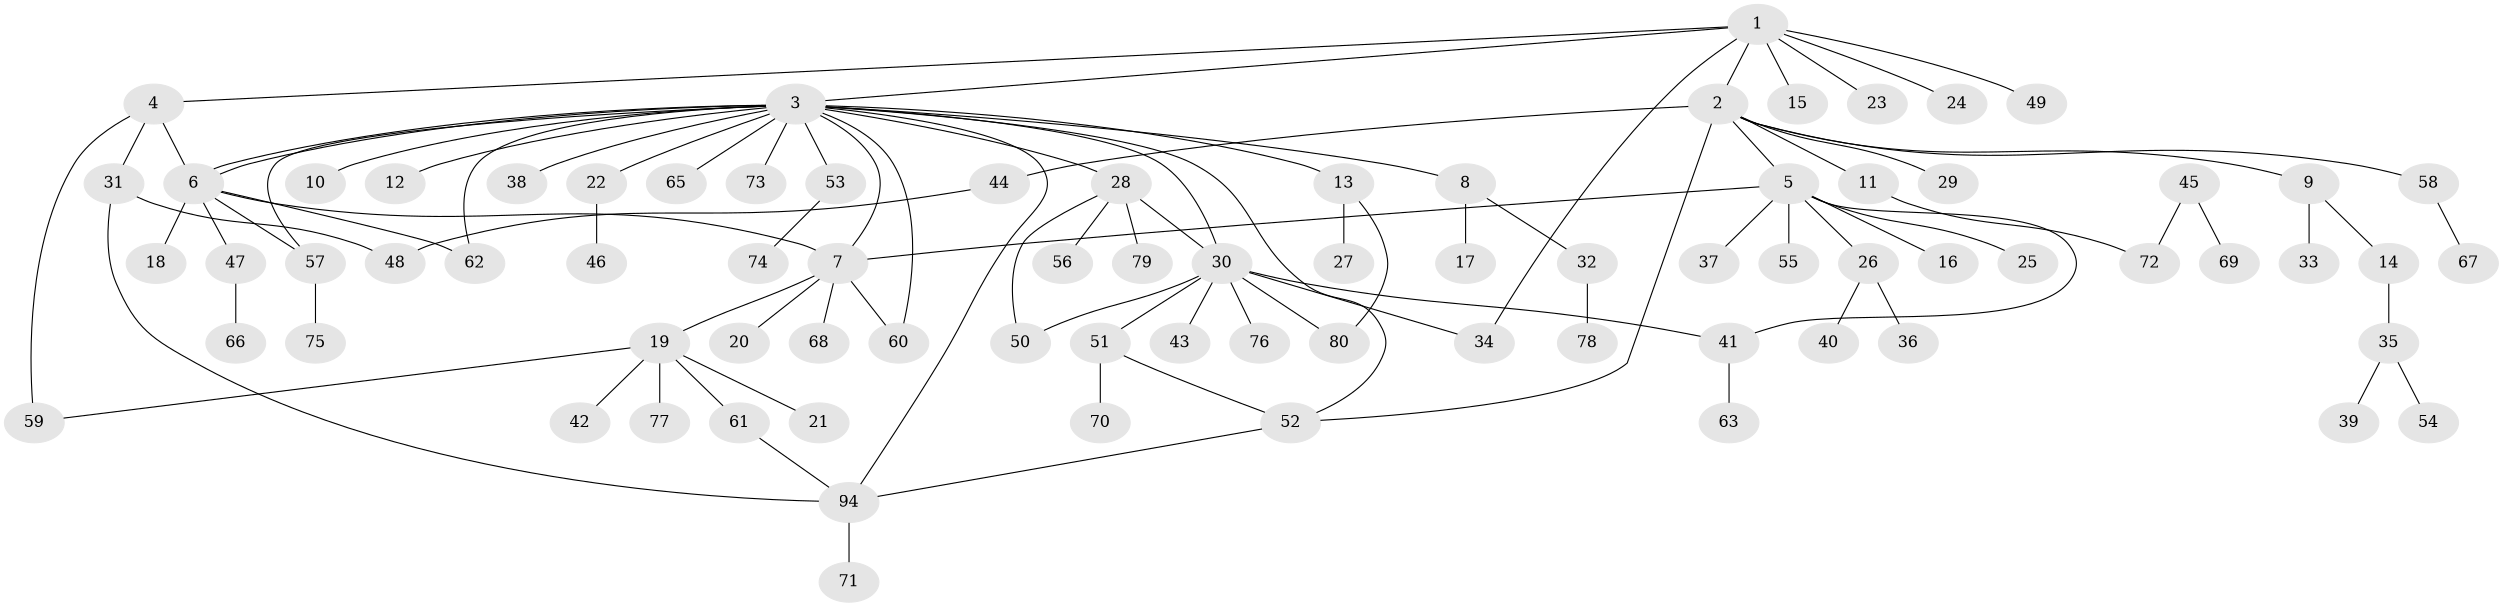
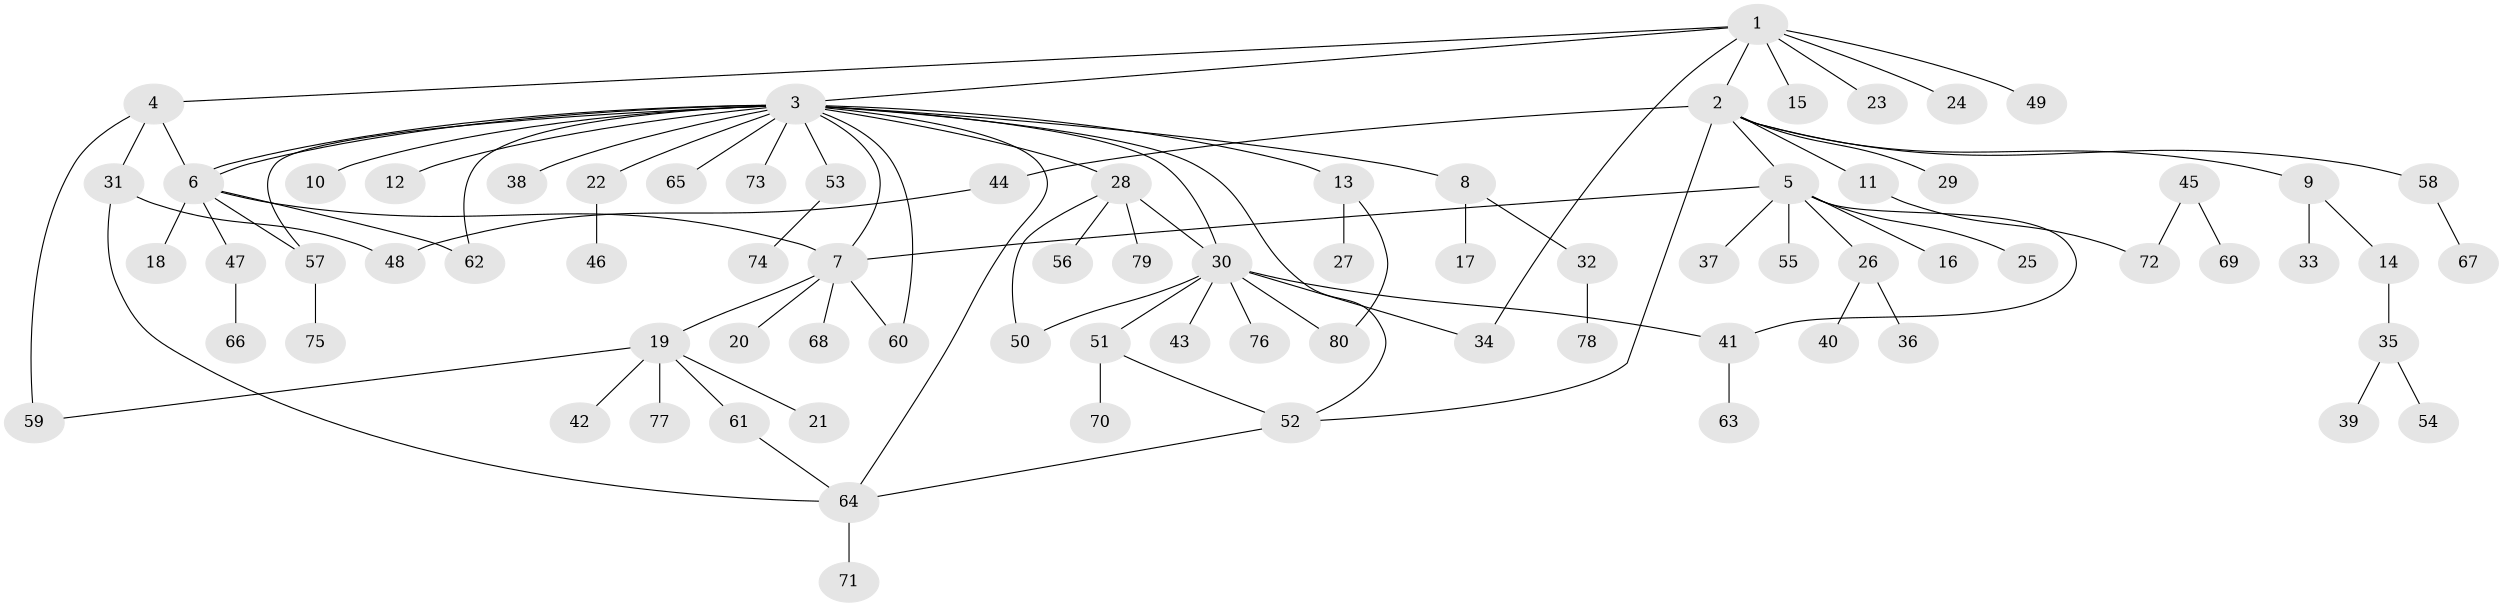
node "94": label "94" -> "64"
